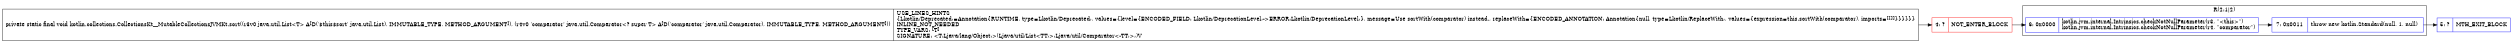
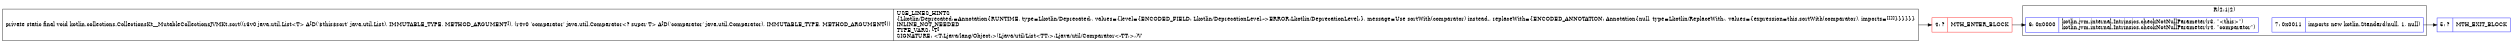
node "4: ?": text "NOT_ENTER_BLOCK" -> "MTH_ENTER_BLOCK"
edge "6: 0x0000" -> "7: 0x0011": removed
node "7: 0x0011": text "throw new kotlin.Standard(null, 1, null)" -> "imports new kotlin.Standard(null, 1, null)"
